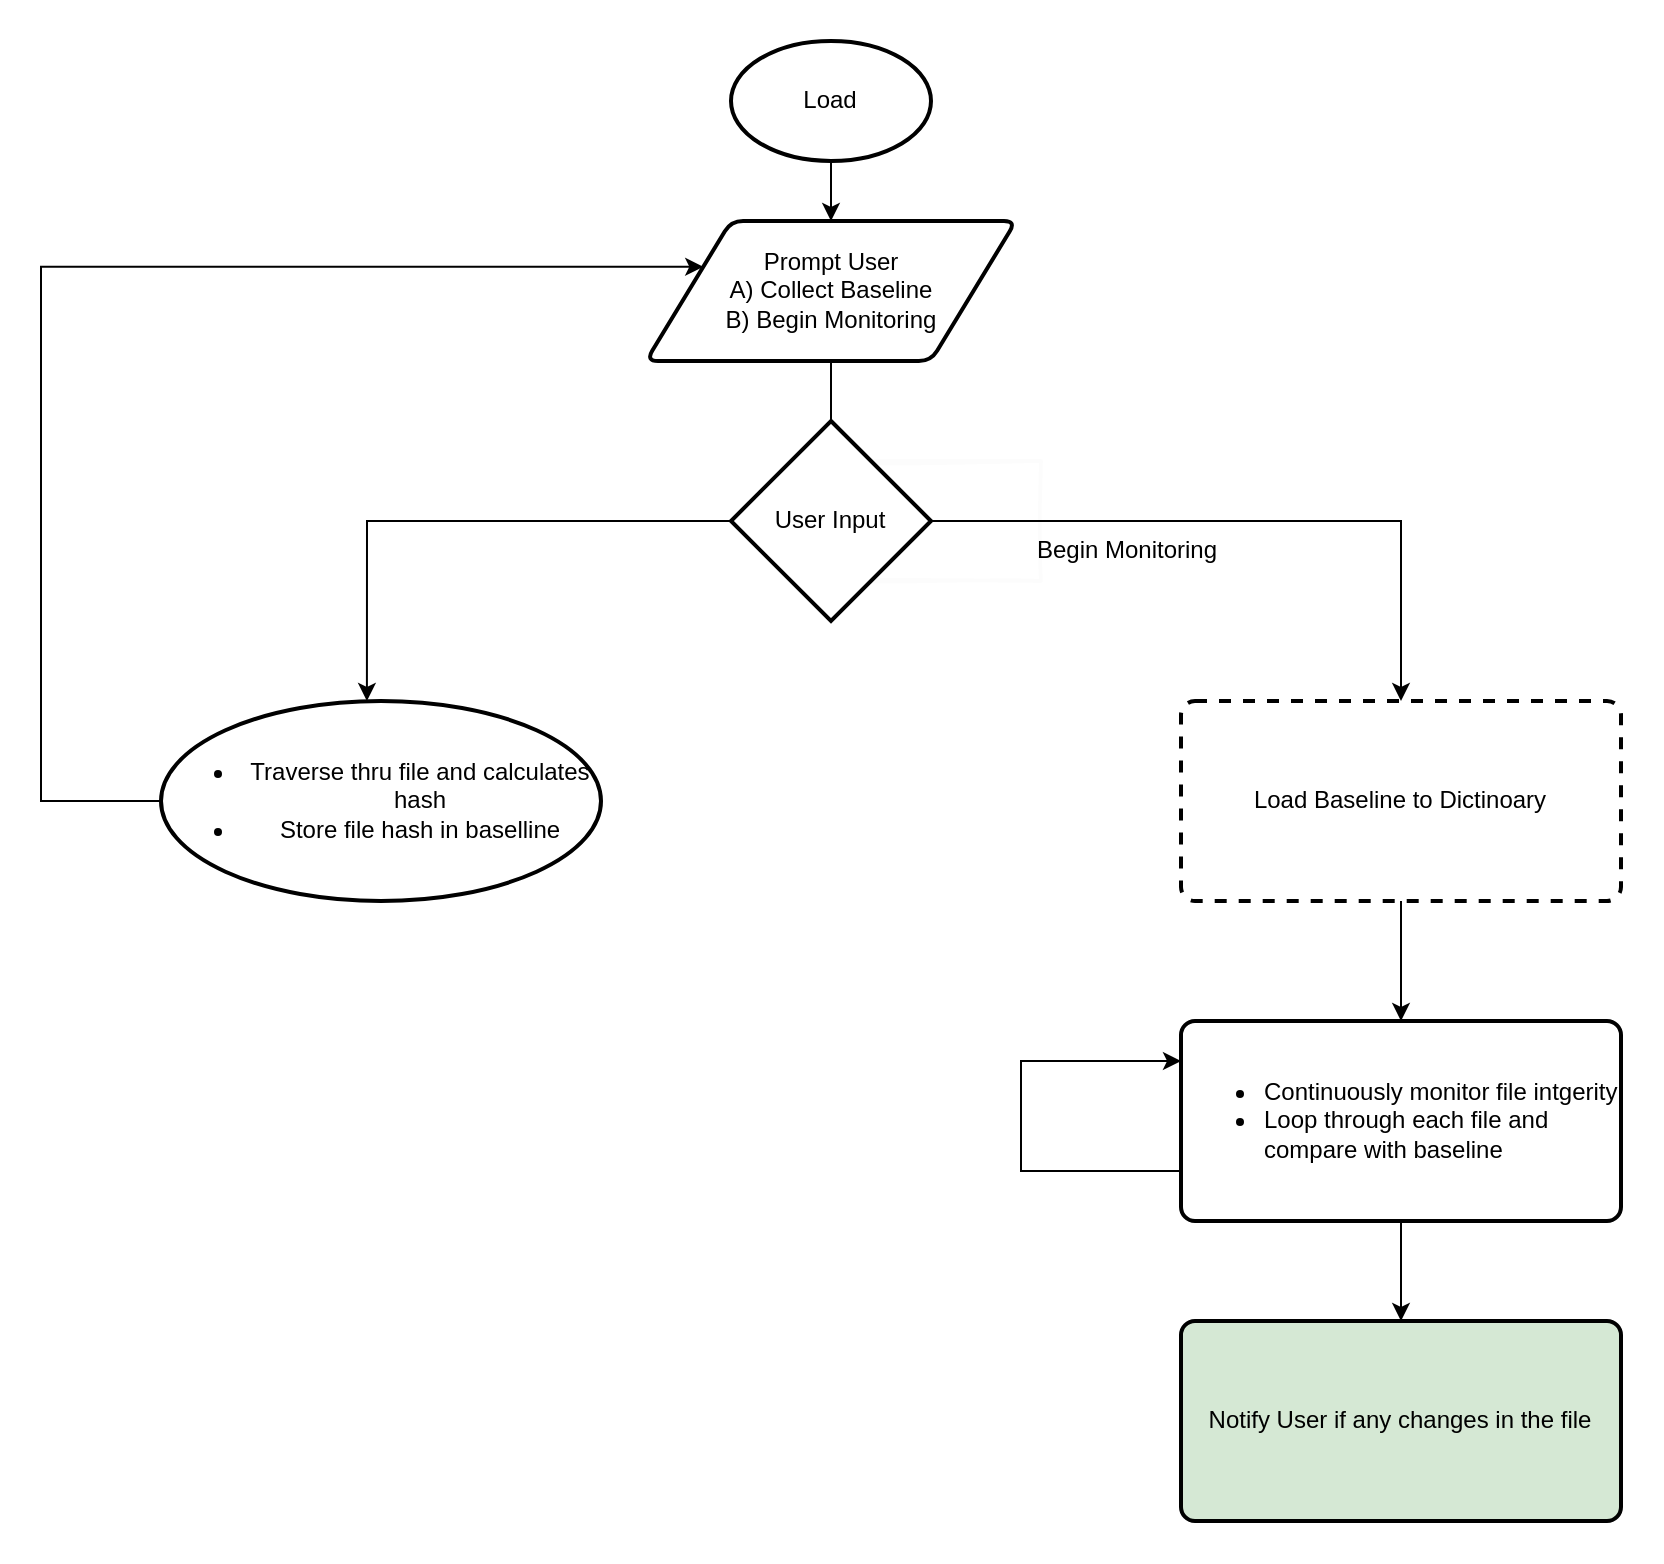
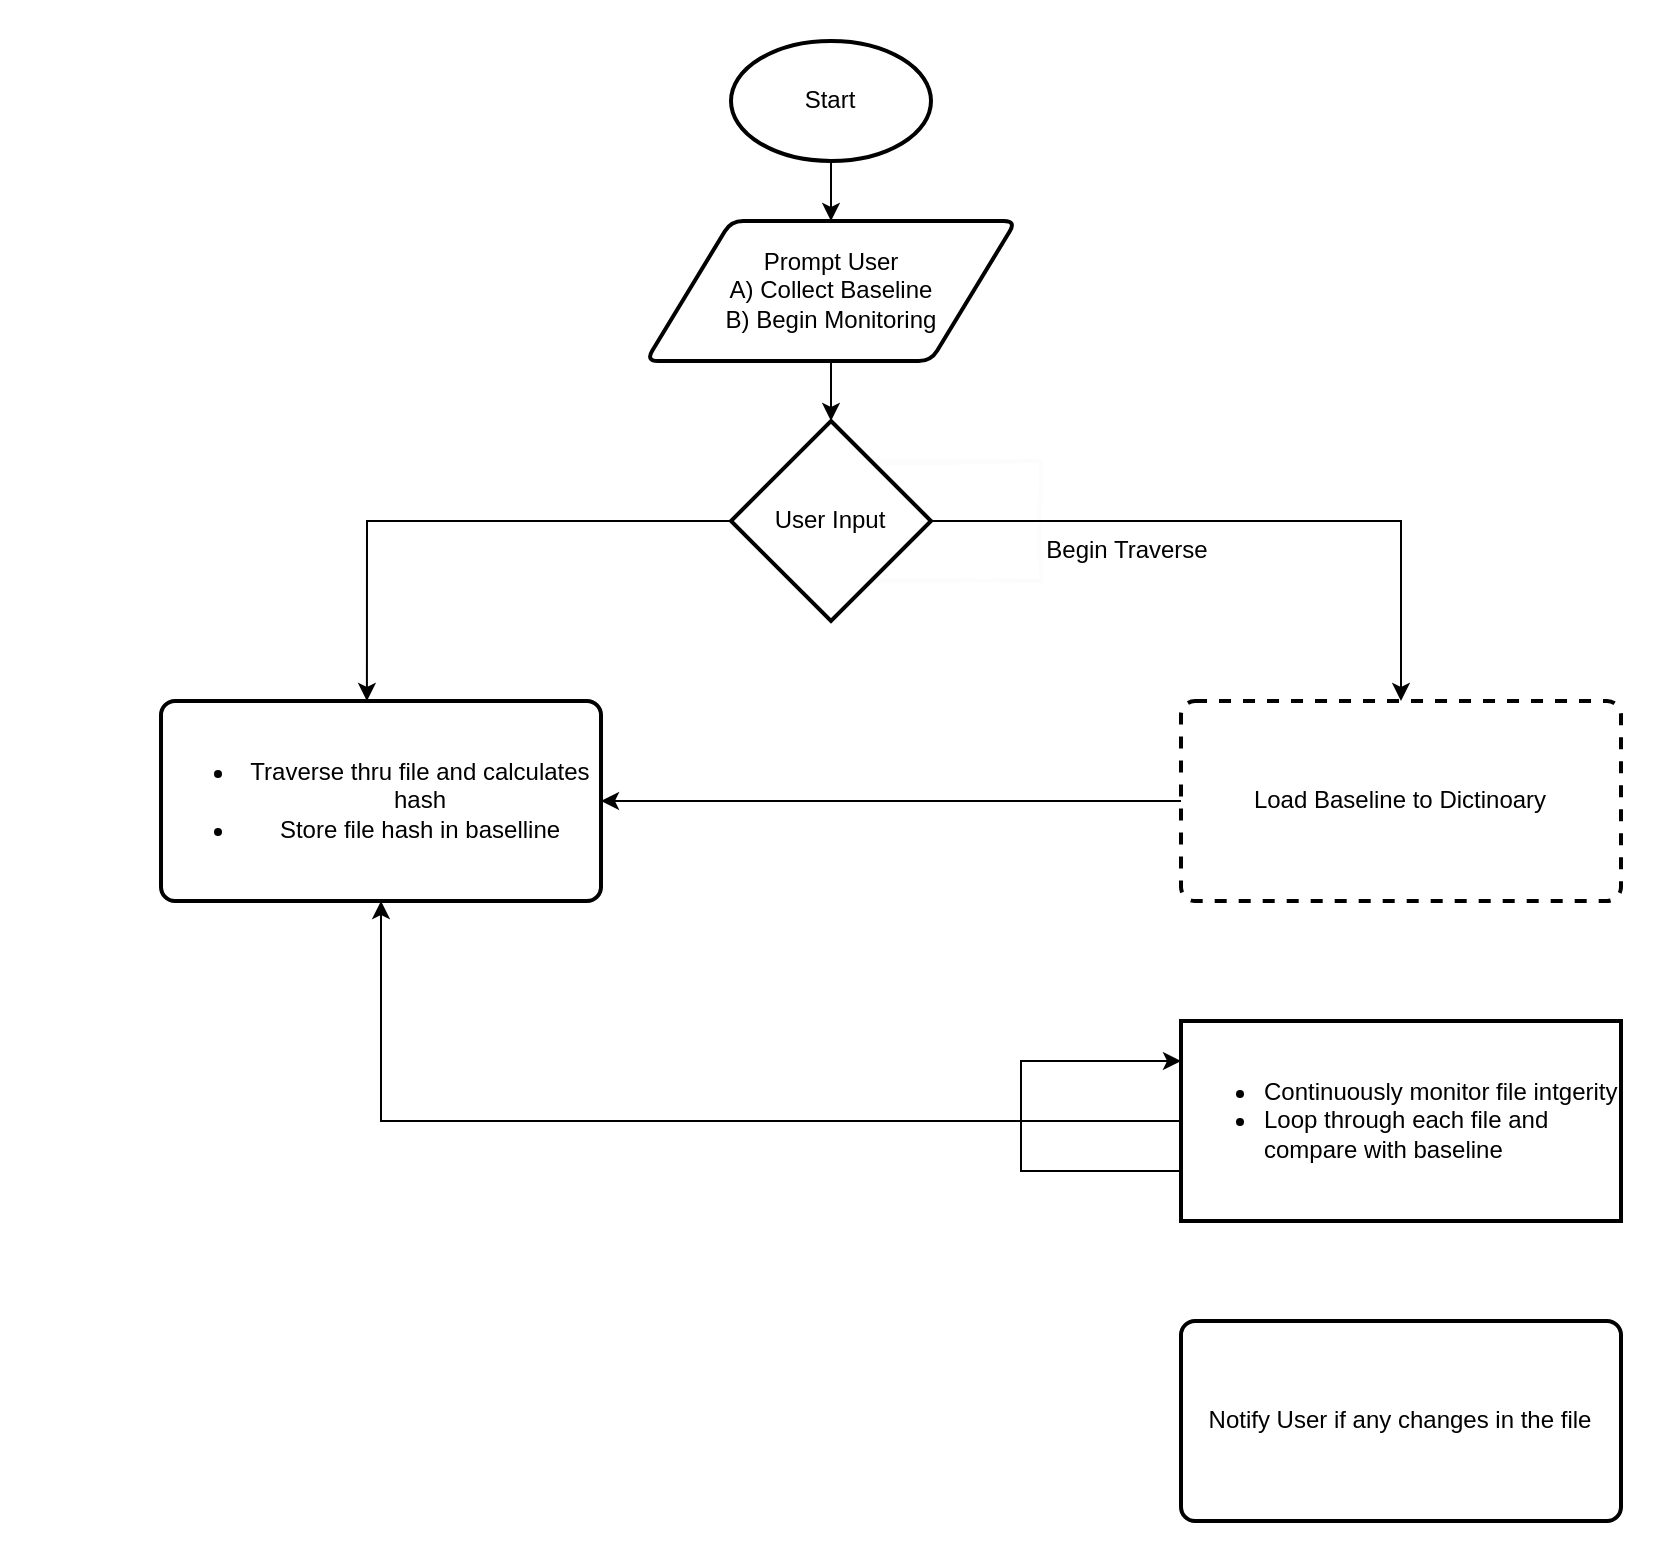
node "Load": label "Load" -> "Start"
edge "Traverse thru file and calculates hash Store file hash in baselline" -> "Prompt User A) Collect Baseline B) Begin Monitoring": removed
edge "Prompt User A) Collect Baseline B) Begin Monitoring" -- "User Input": arrowhead none -> classic
node "Begin Monitoring": label "Begin Monitoring" -> "Begin Traverse"
node "Traverse thru file and calculates hash Store file hash in baselline": shape ellipse -> rounded rectangle
edge "Load Baseline to Dictinoary" -> "Continuously monitor file intgerity Loop through each file and compare with baseline": now "Load Baseline to Dictinoary" -> "Traverse thru file and calculates hash Store file hash in baselline"
node "Continuously monitor file intgerity Loop through each file and compare with baseline": shape rounded rectangle -> rectangle
edge "Continuously monitor file intgerity Loop through each file and compare with baseline" -> "Notify User if any changes in the file": now "Continuously monitor file intgerity Loop through each file and compare with baseline" -> "Traverse thru file and calculates hash Store file hash in baselline"
node "Notify User if any changes in the file": fillcolor #d5e8d4 -> #ffffff
